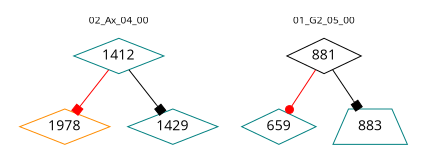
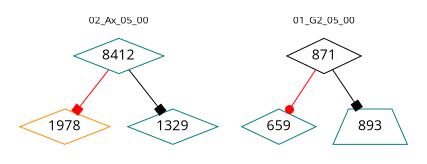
cluster "02_Ax_04_00": label "02_Ax_04_00" -> "02_Ax_05_00"
node "1412": label "1412" -> "8412"
node "881": label "881" -> "871"
node "1429": label "1429" -> "1329"
node "883": label "883" -> "893"
